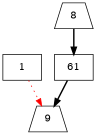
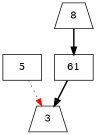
node "1": label "1" -> "5"
node "9": label "9" -> "3"
